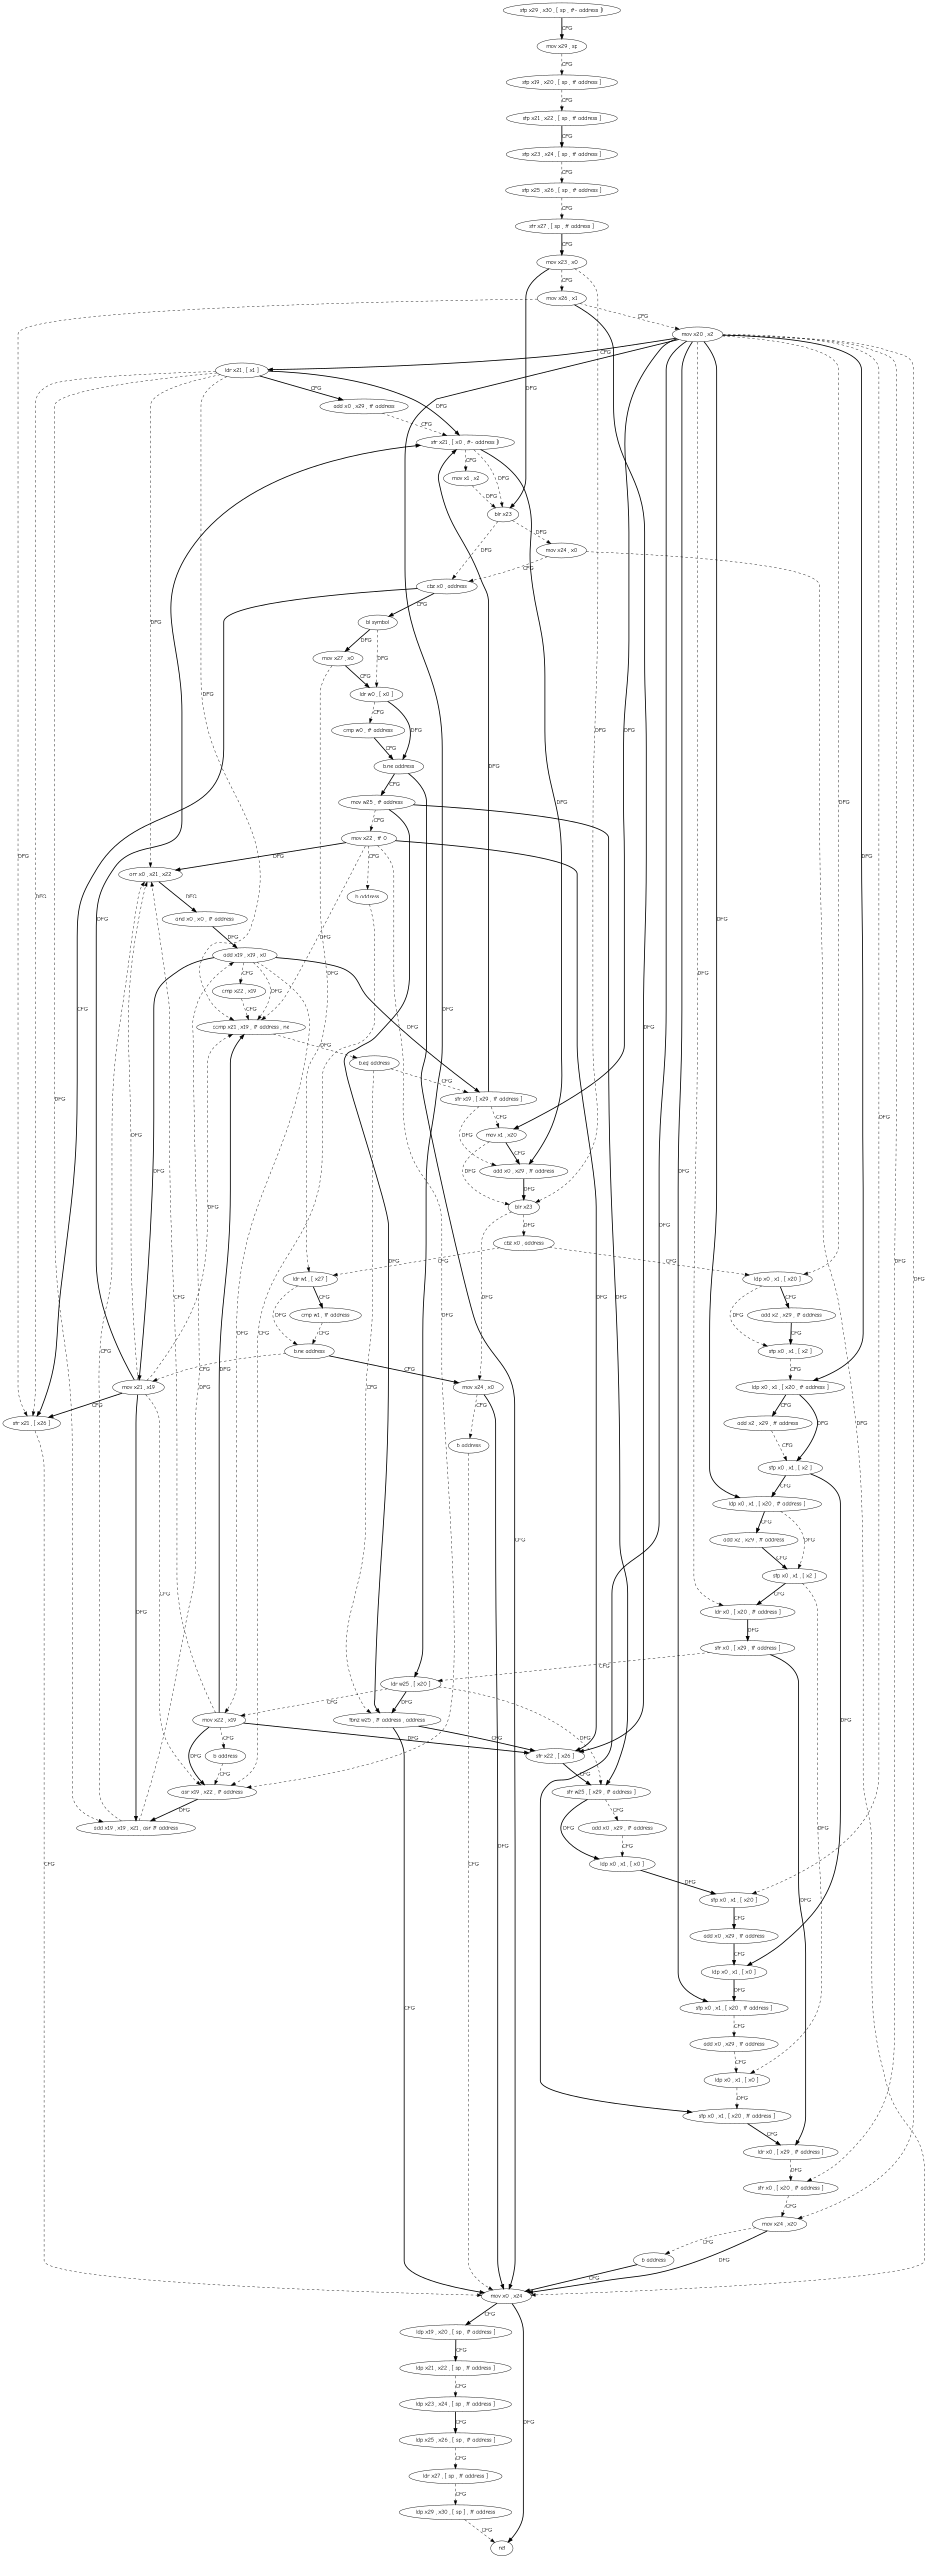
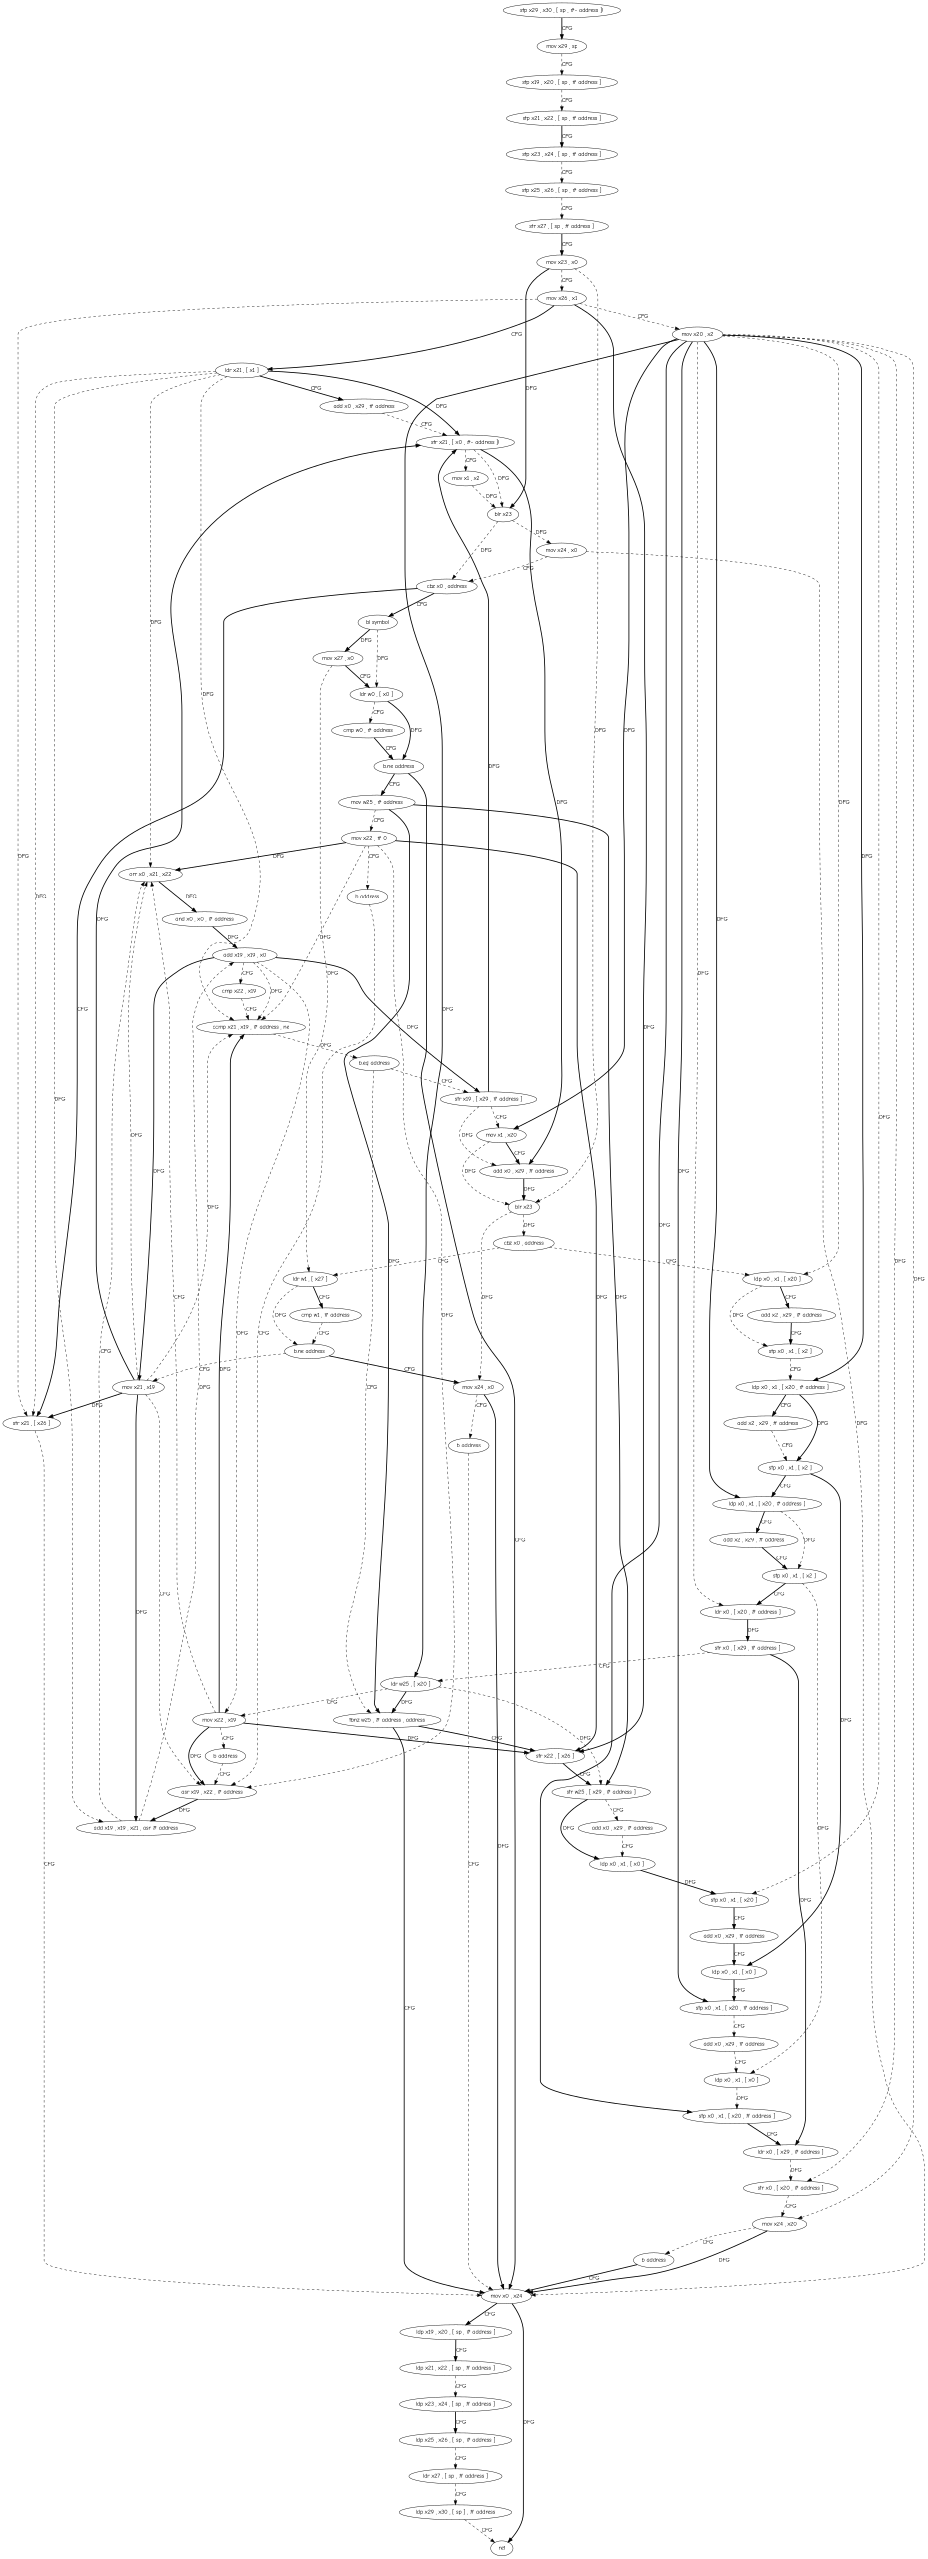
edge "mov x20 , x2" -> "ldr x21 , [ x1 ]": now "mov x26 , x1" -> "ldr x21 , [ x1 ]"
edge "mov x21 , x19" -> "str x21 , [ x26 ]": label "CFG" -> "DFG"
